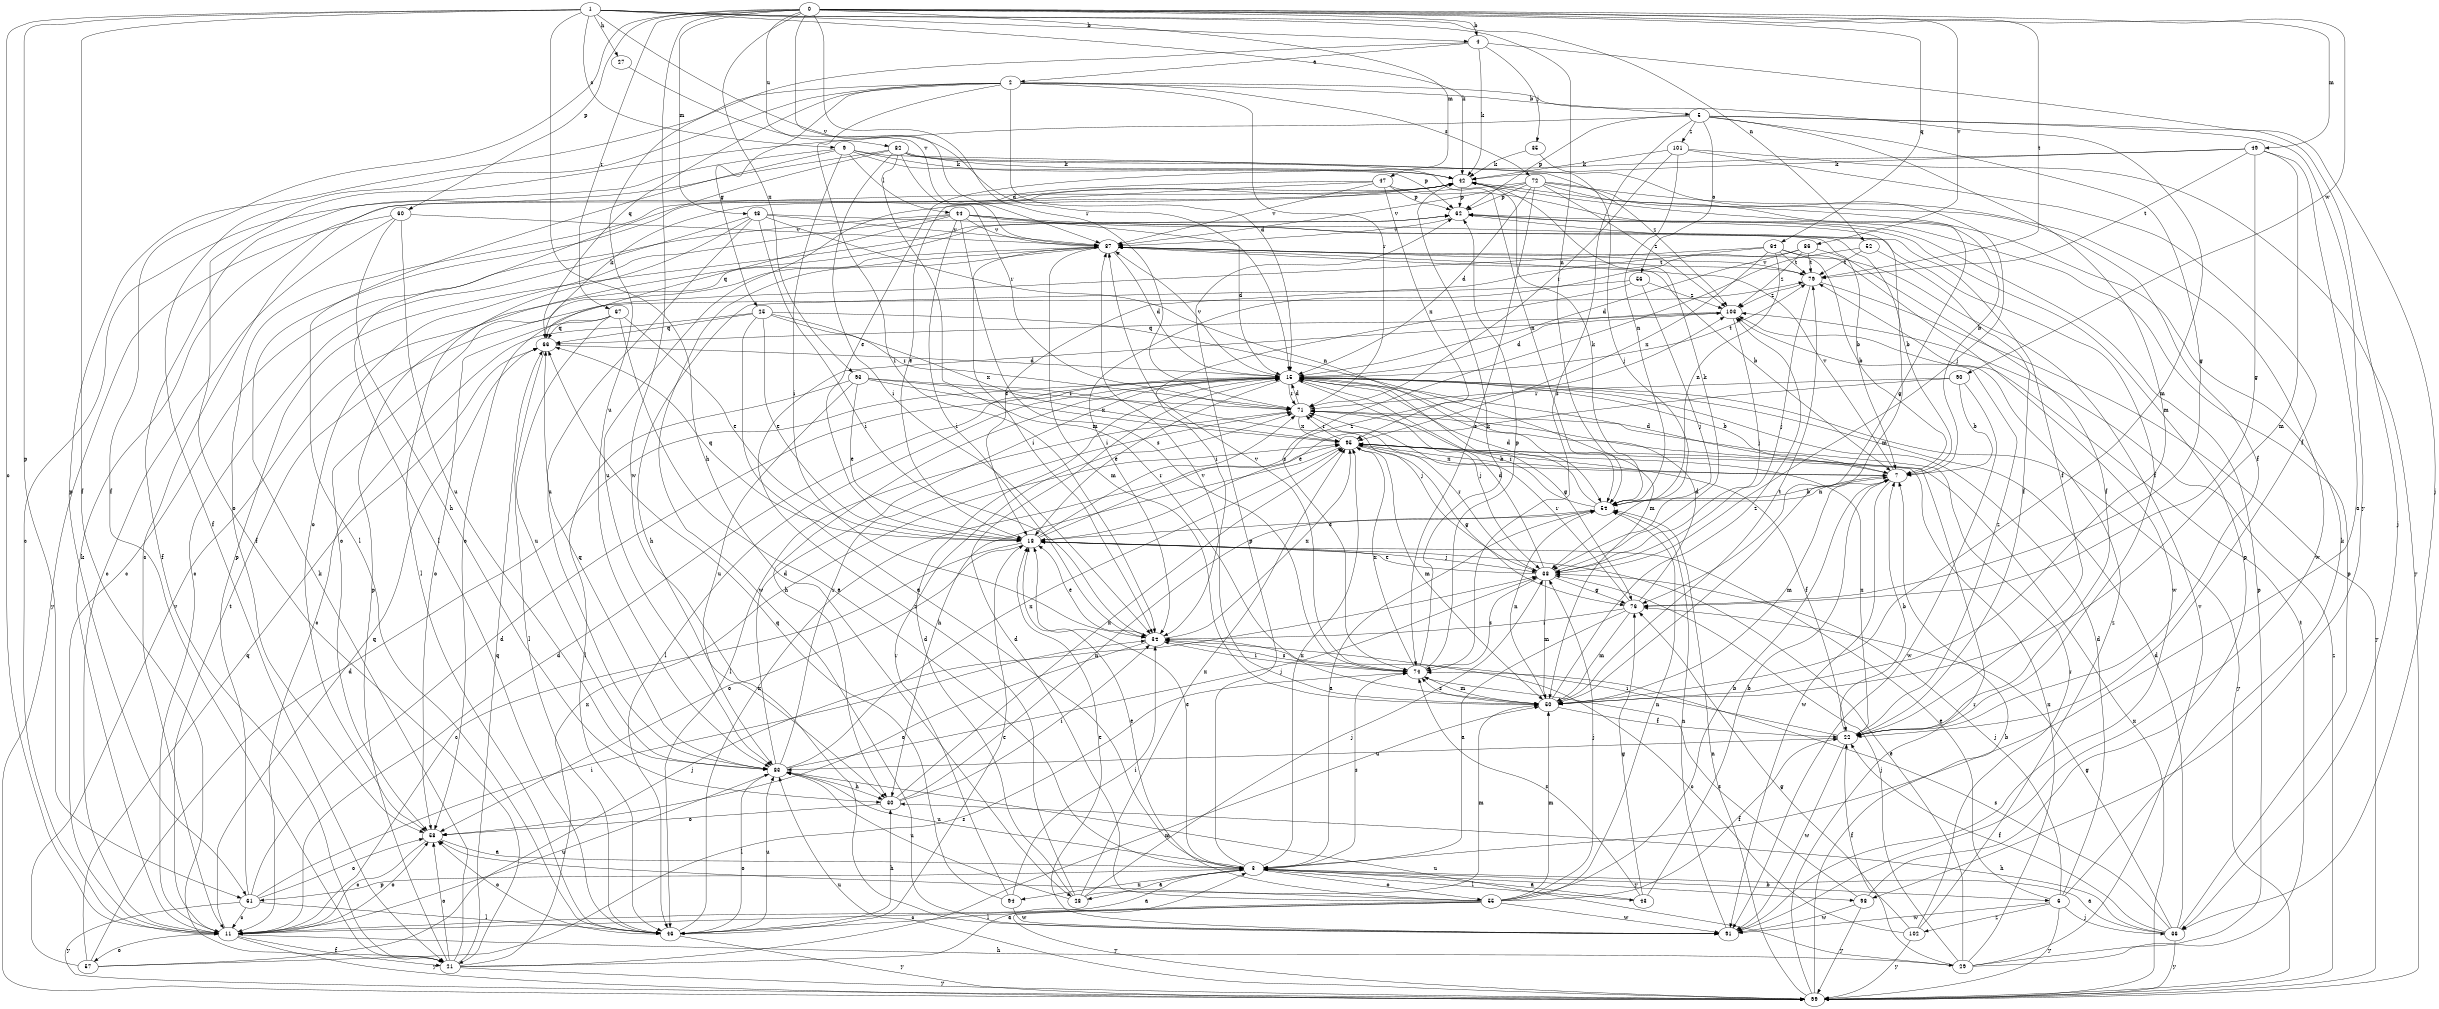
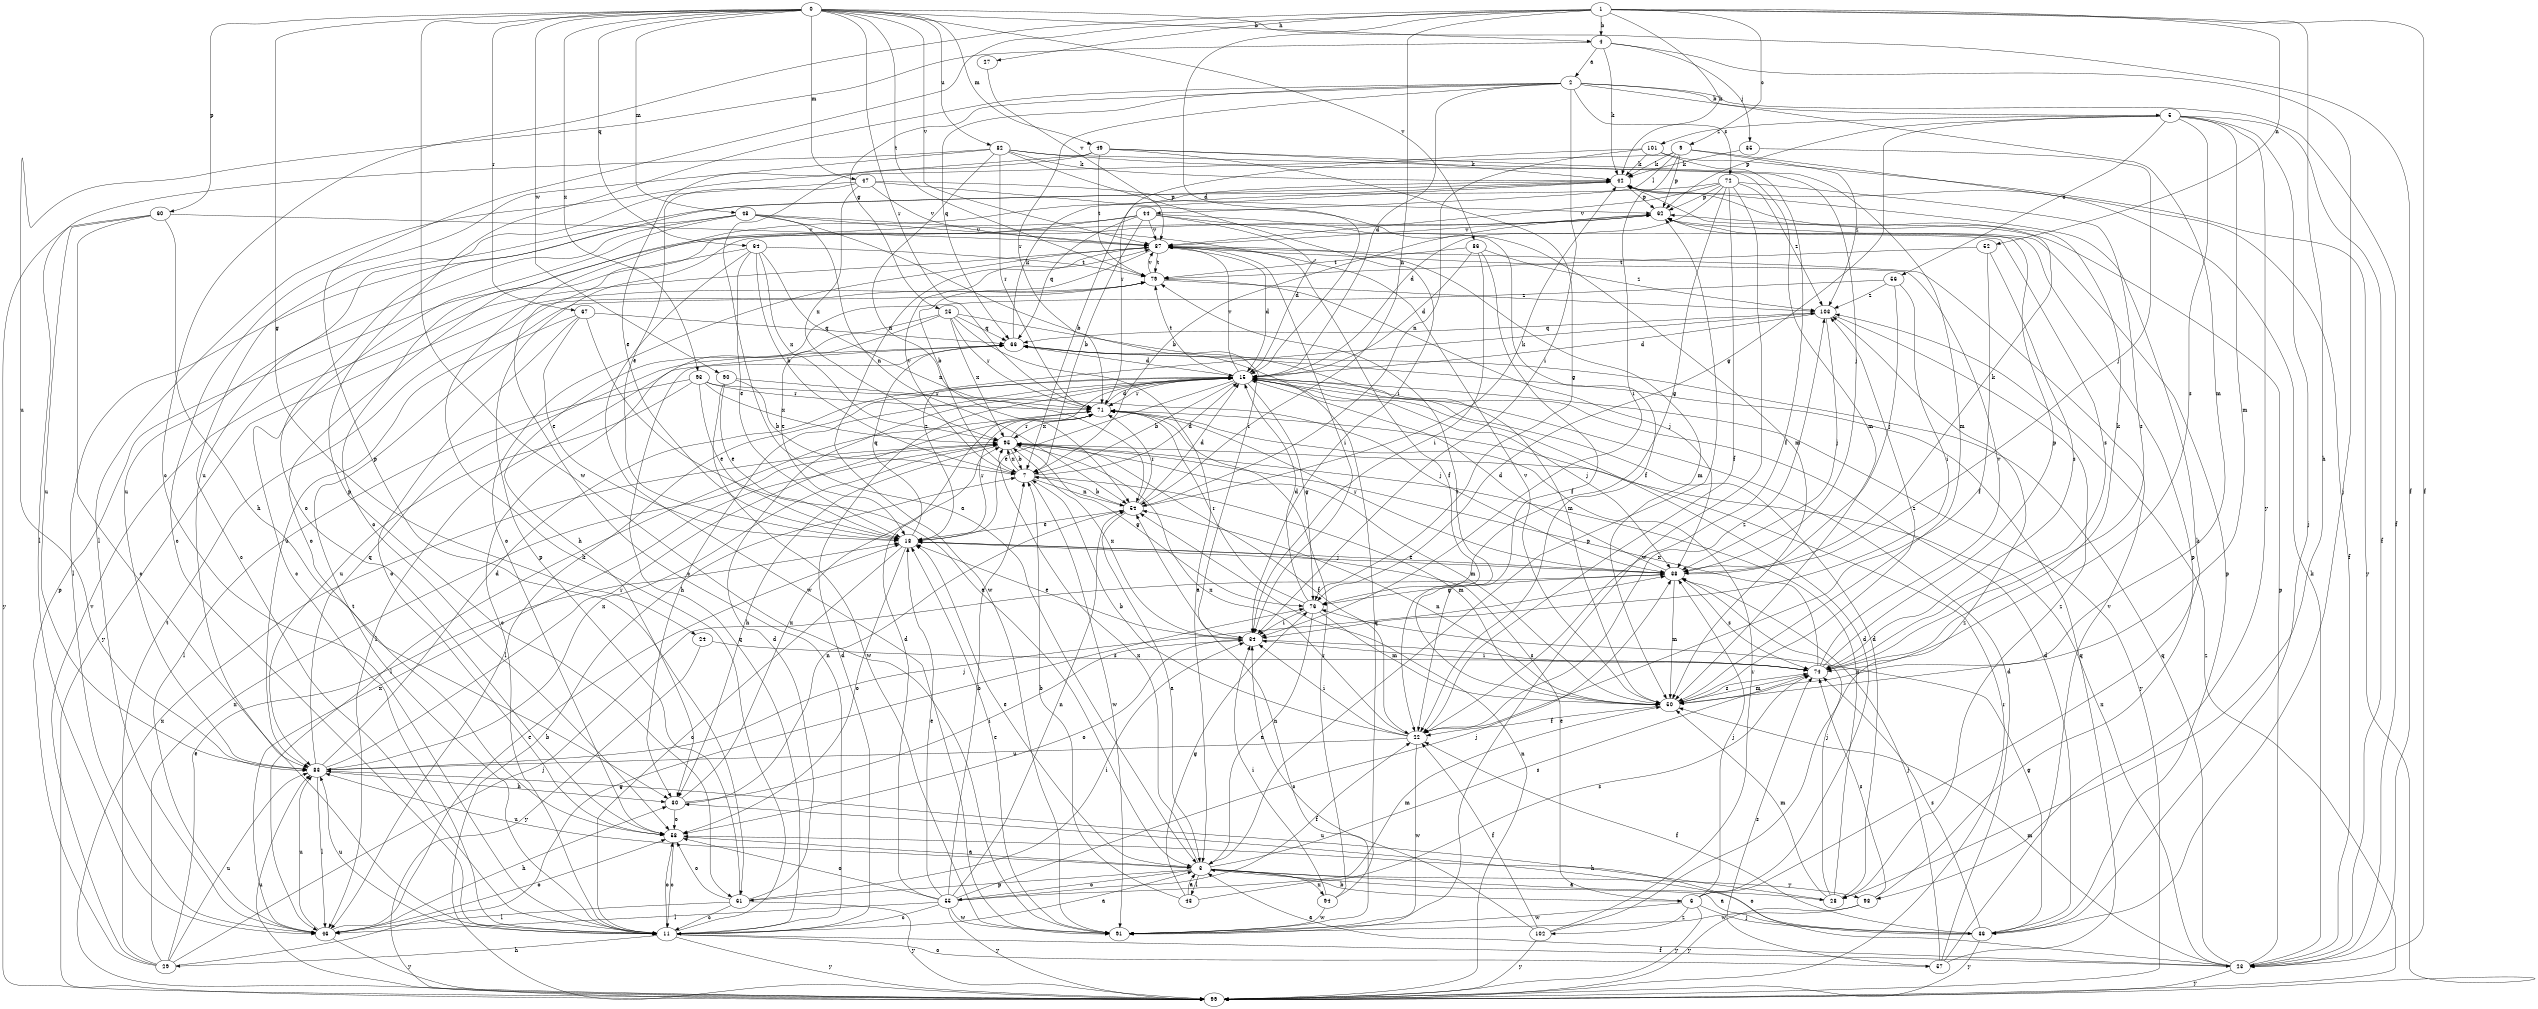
edge "28" -> "103": reversed
edge "44" -> "34": removed, label "i"
node "24": added
node "21": label "21" -> "23"
